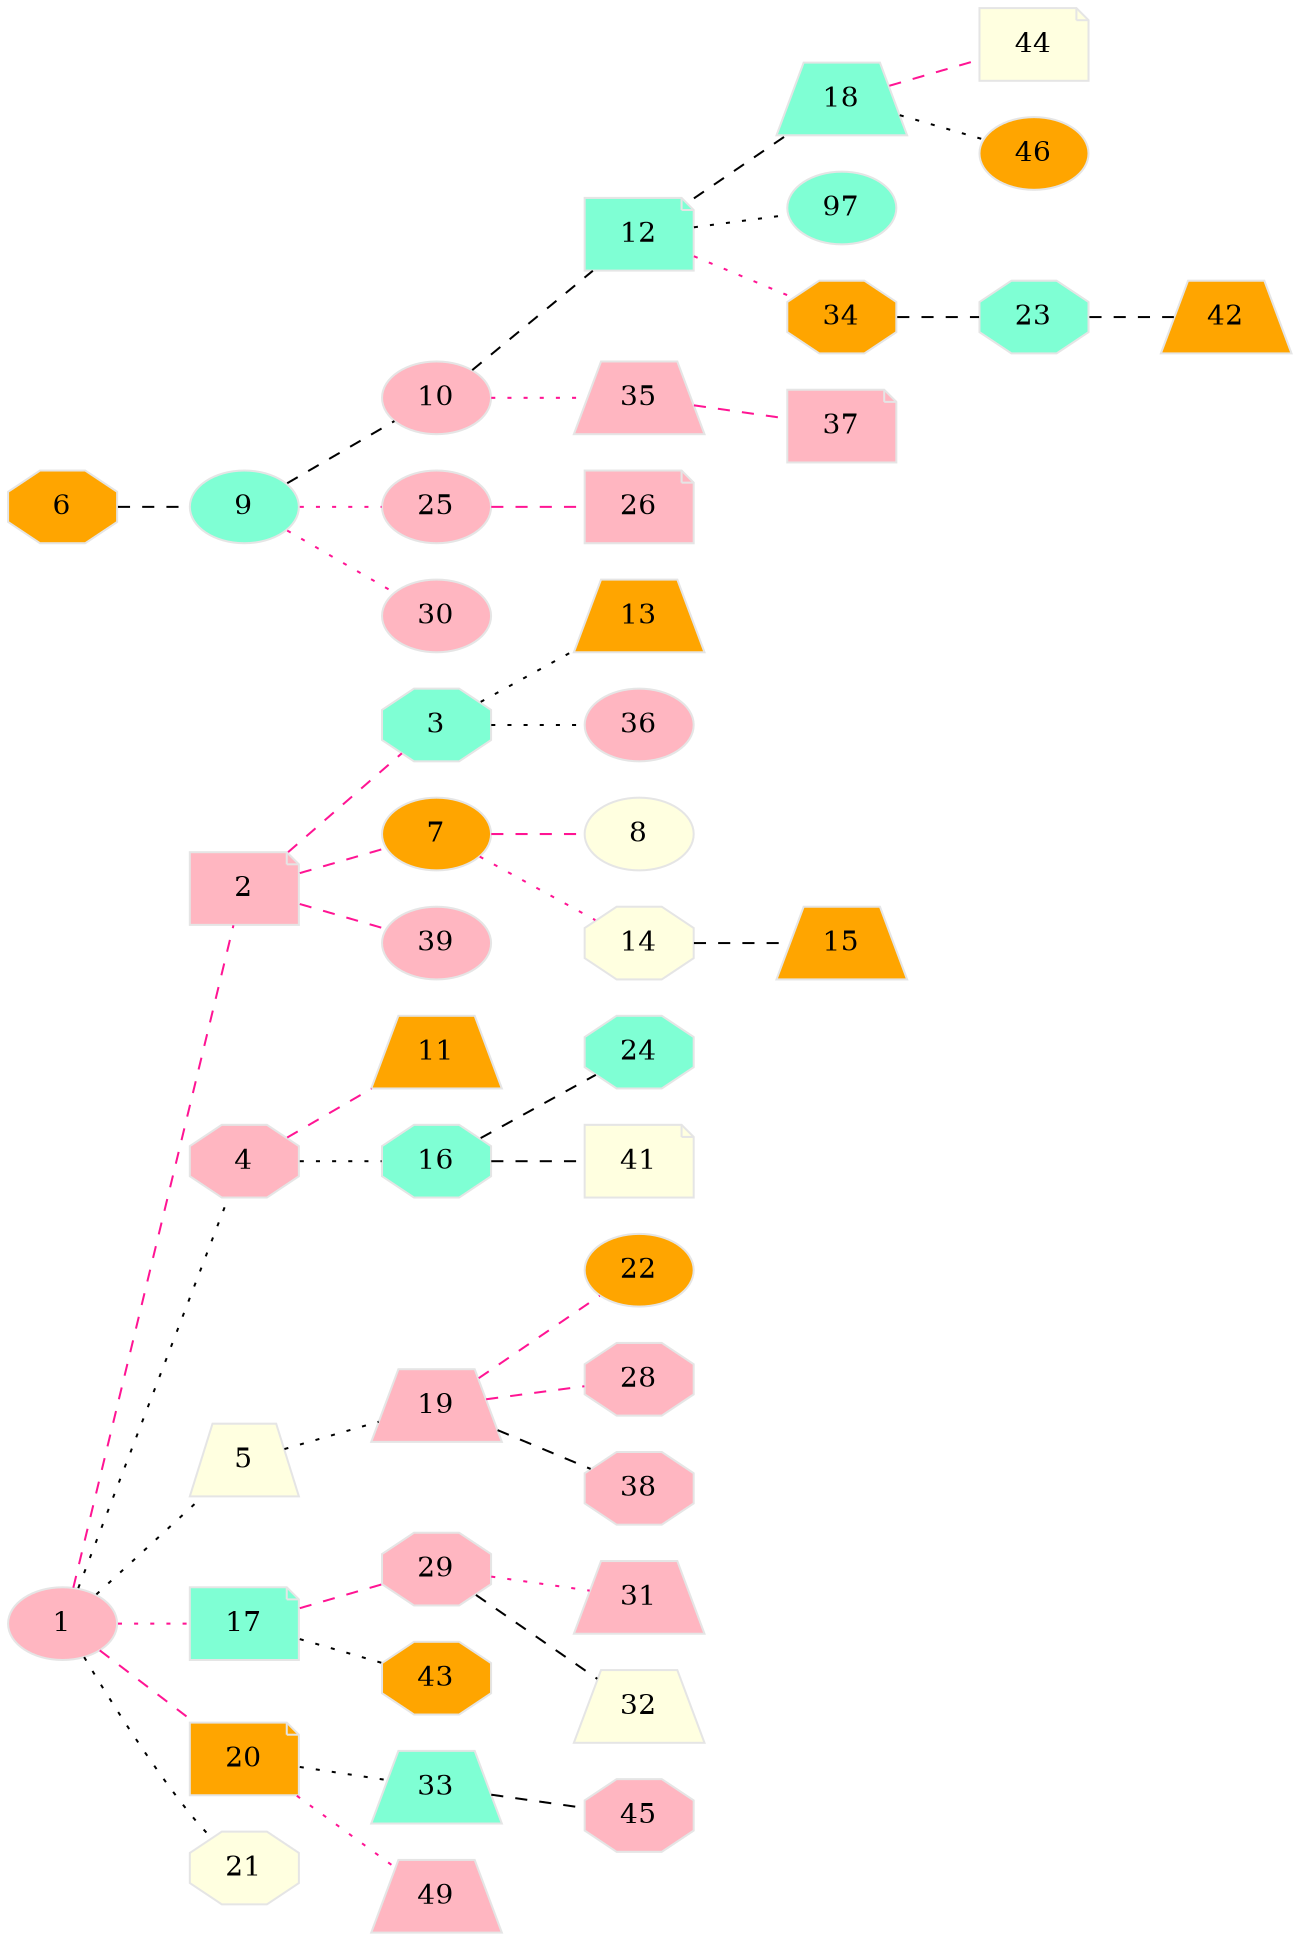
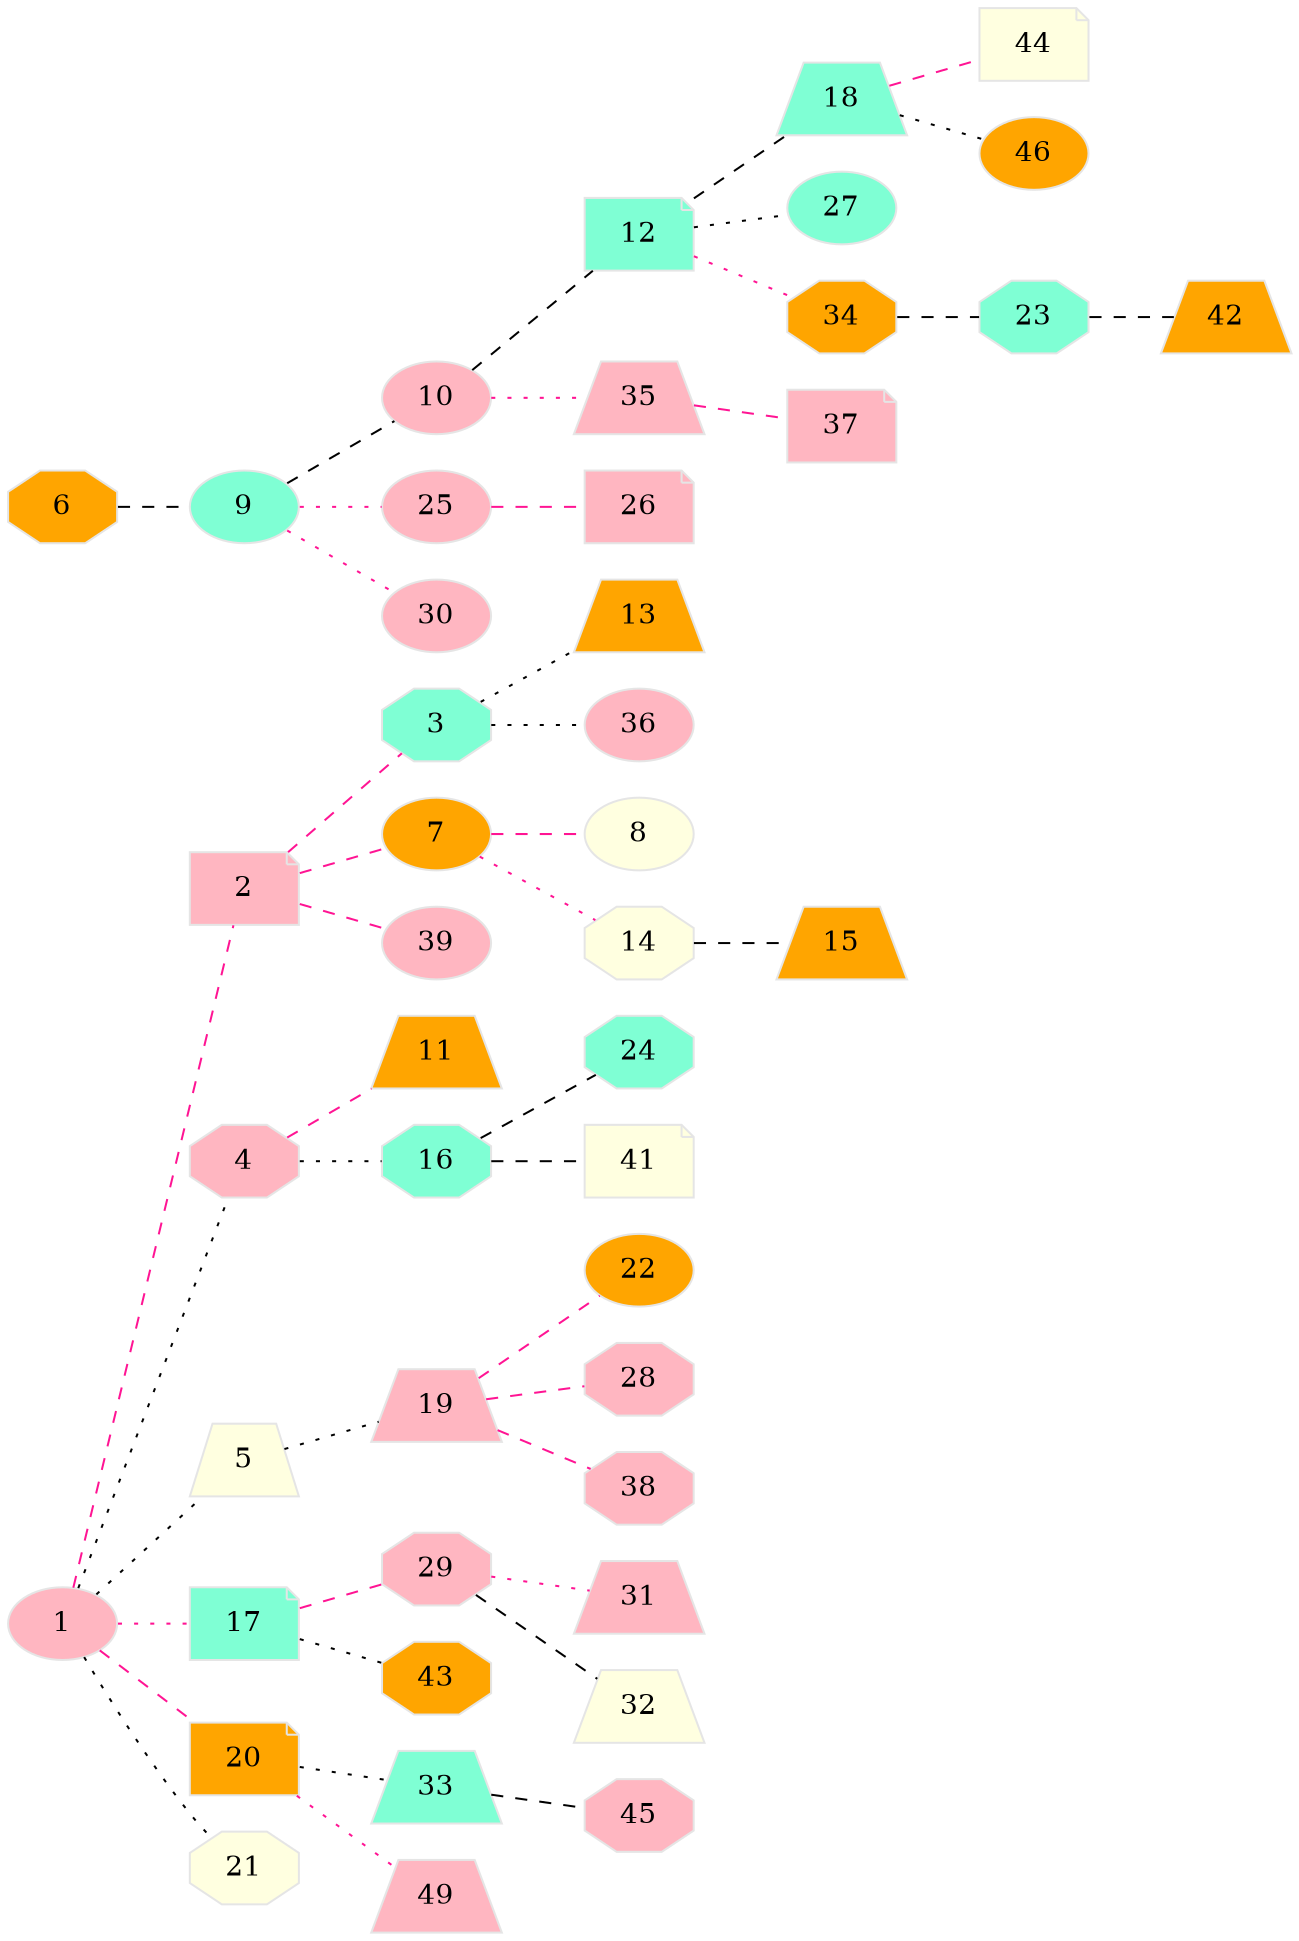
node "97": label "97" -> "27"
edge "19" -- "38": color black -> deeppink
